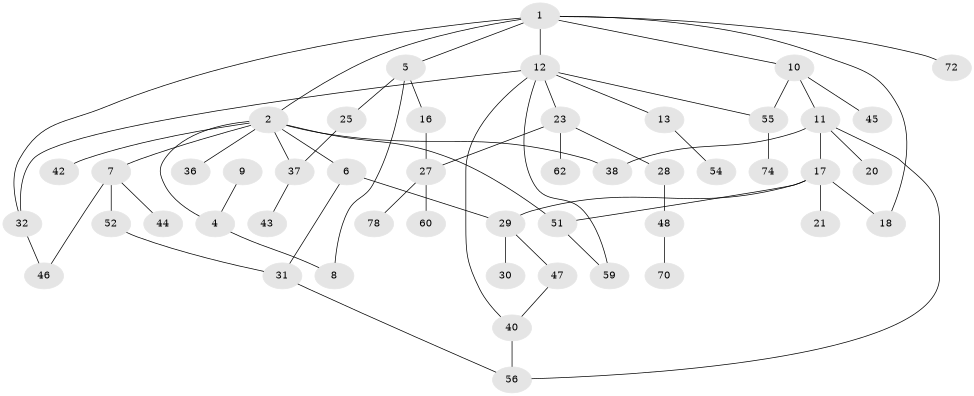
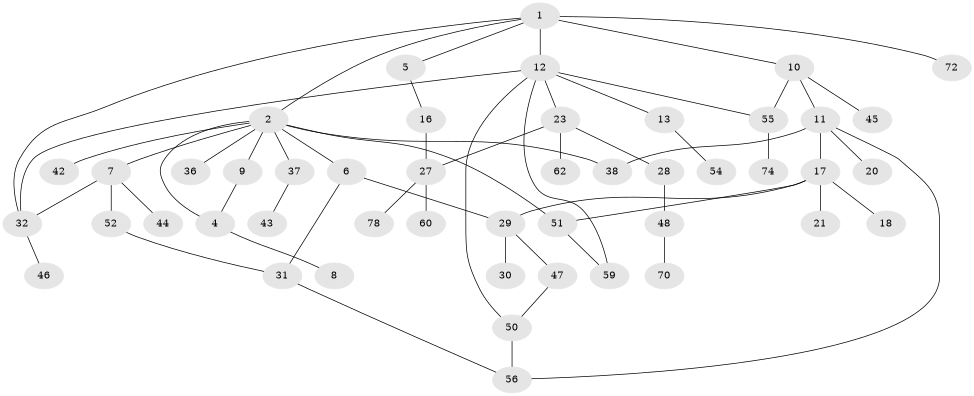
edge "1" -- "18": removed
node "25": removed
edge "2" -- "9": added
edge "5" -- "8": removed
edge "7" -- "46": now "7" -- "32"
node "40": label "40" -> "50"
